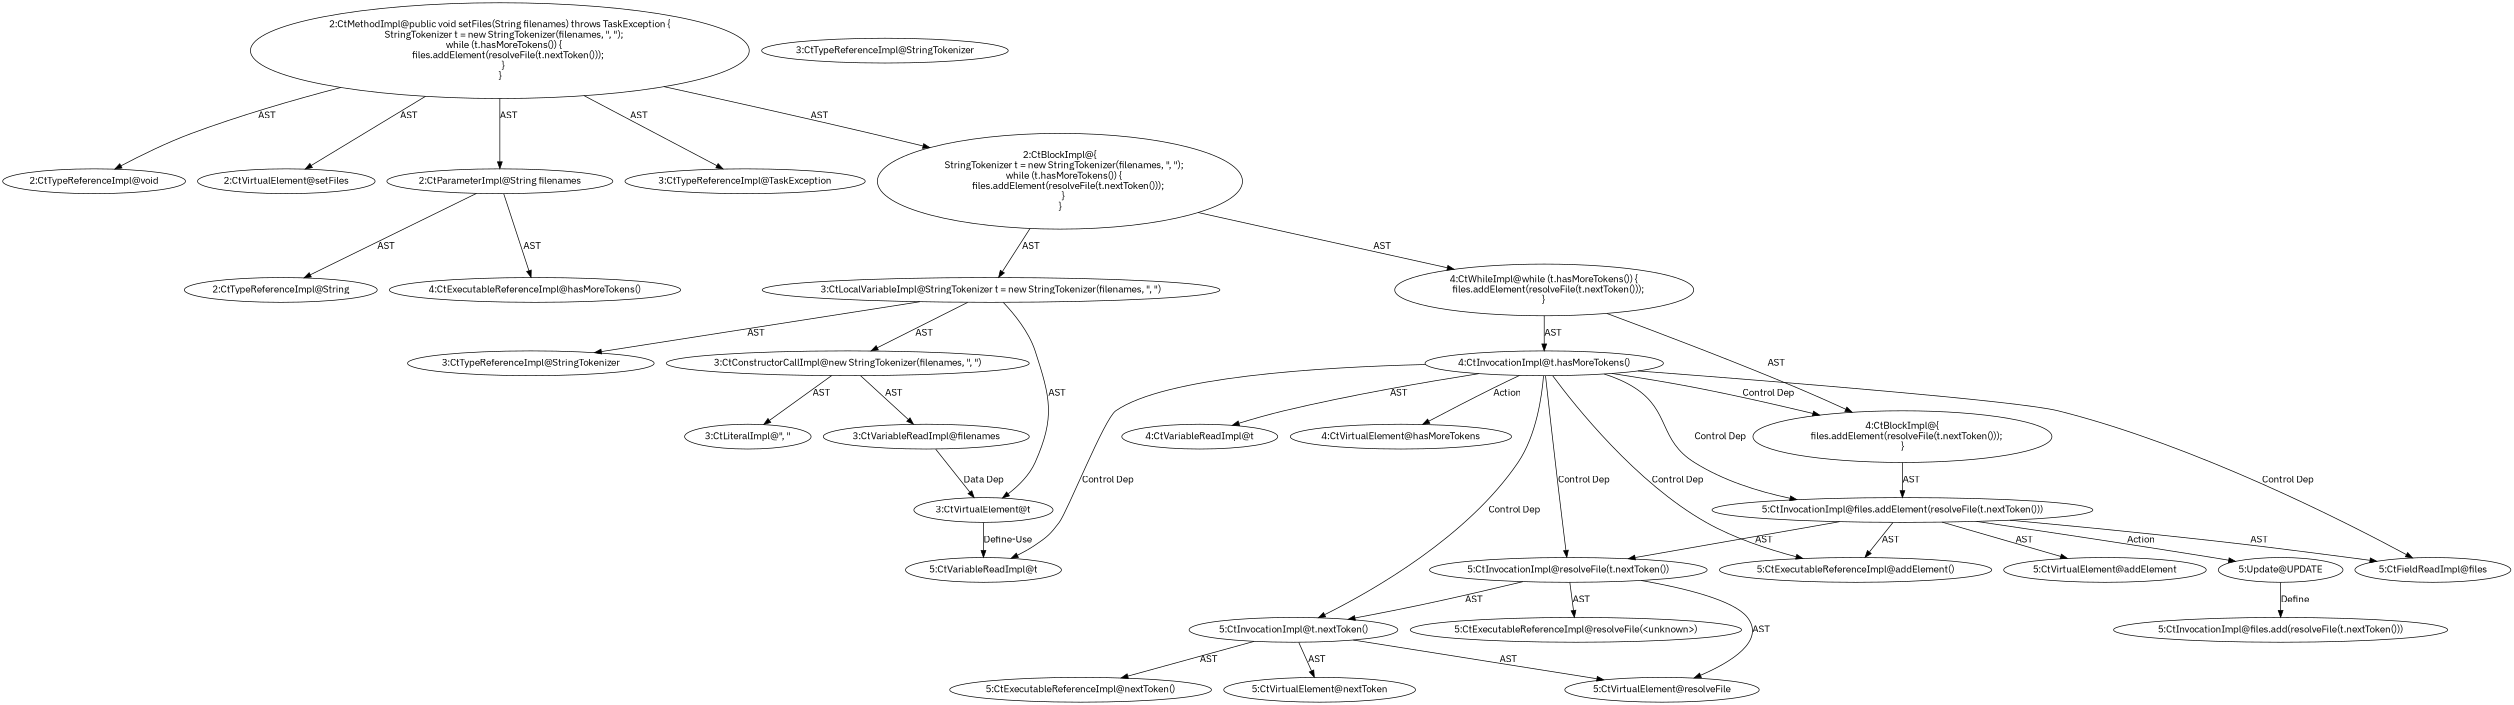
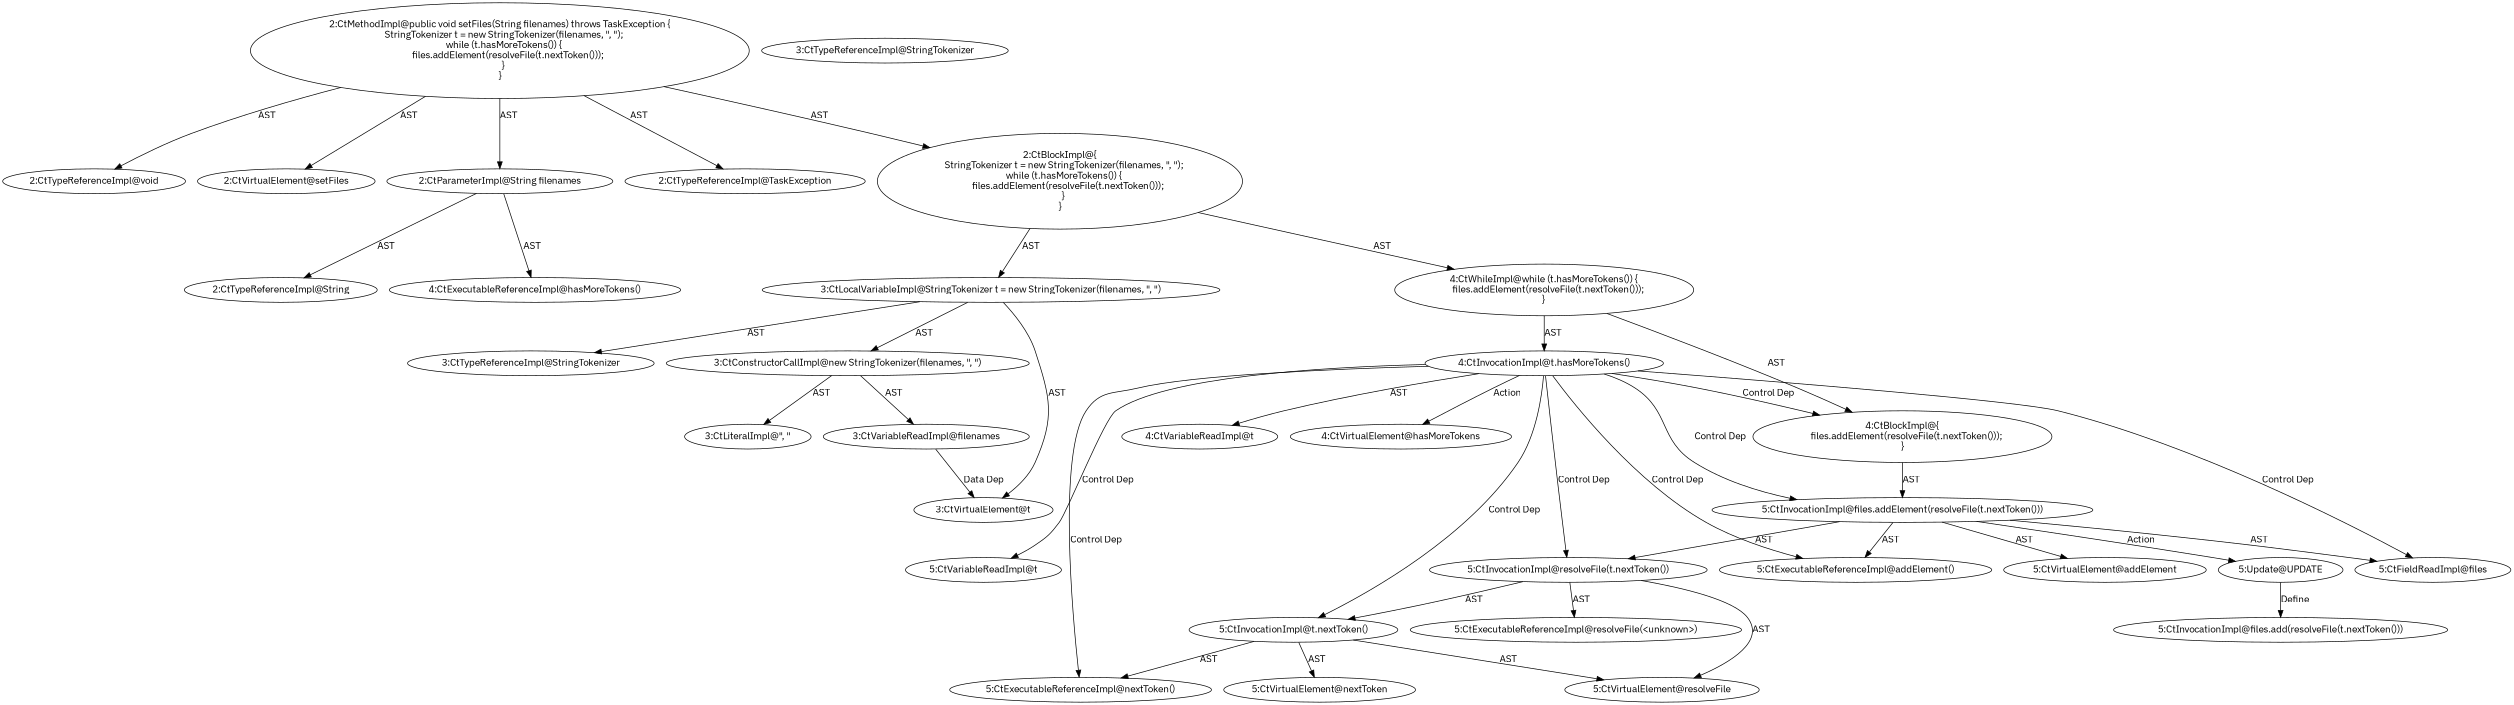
node "3:CtTypeReferenceImpl@TaskException": label "3:CtTypeReferenceImpl@TaskException" -> "2:CtTypeReferenceImpl@TaskException"
edge "4:CtInvocationImpl@t.hasMoreTokens()" -> "5:CtExecutableReferenceImpl@nextToken()": added, label "Control Dep"
edge "3:CtVirtualElement@t" -> "5:CtVariableReadImpl@t": removed, label "Define-Use"
